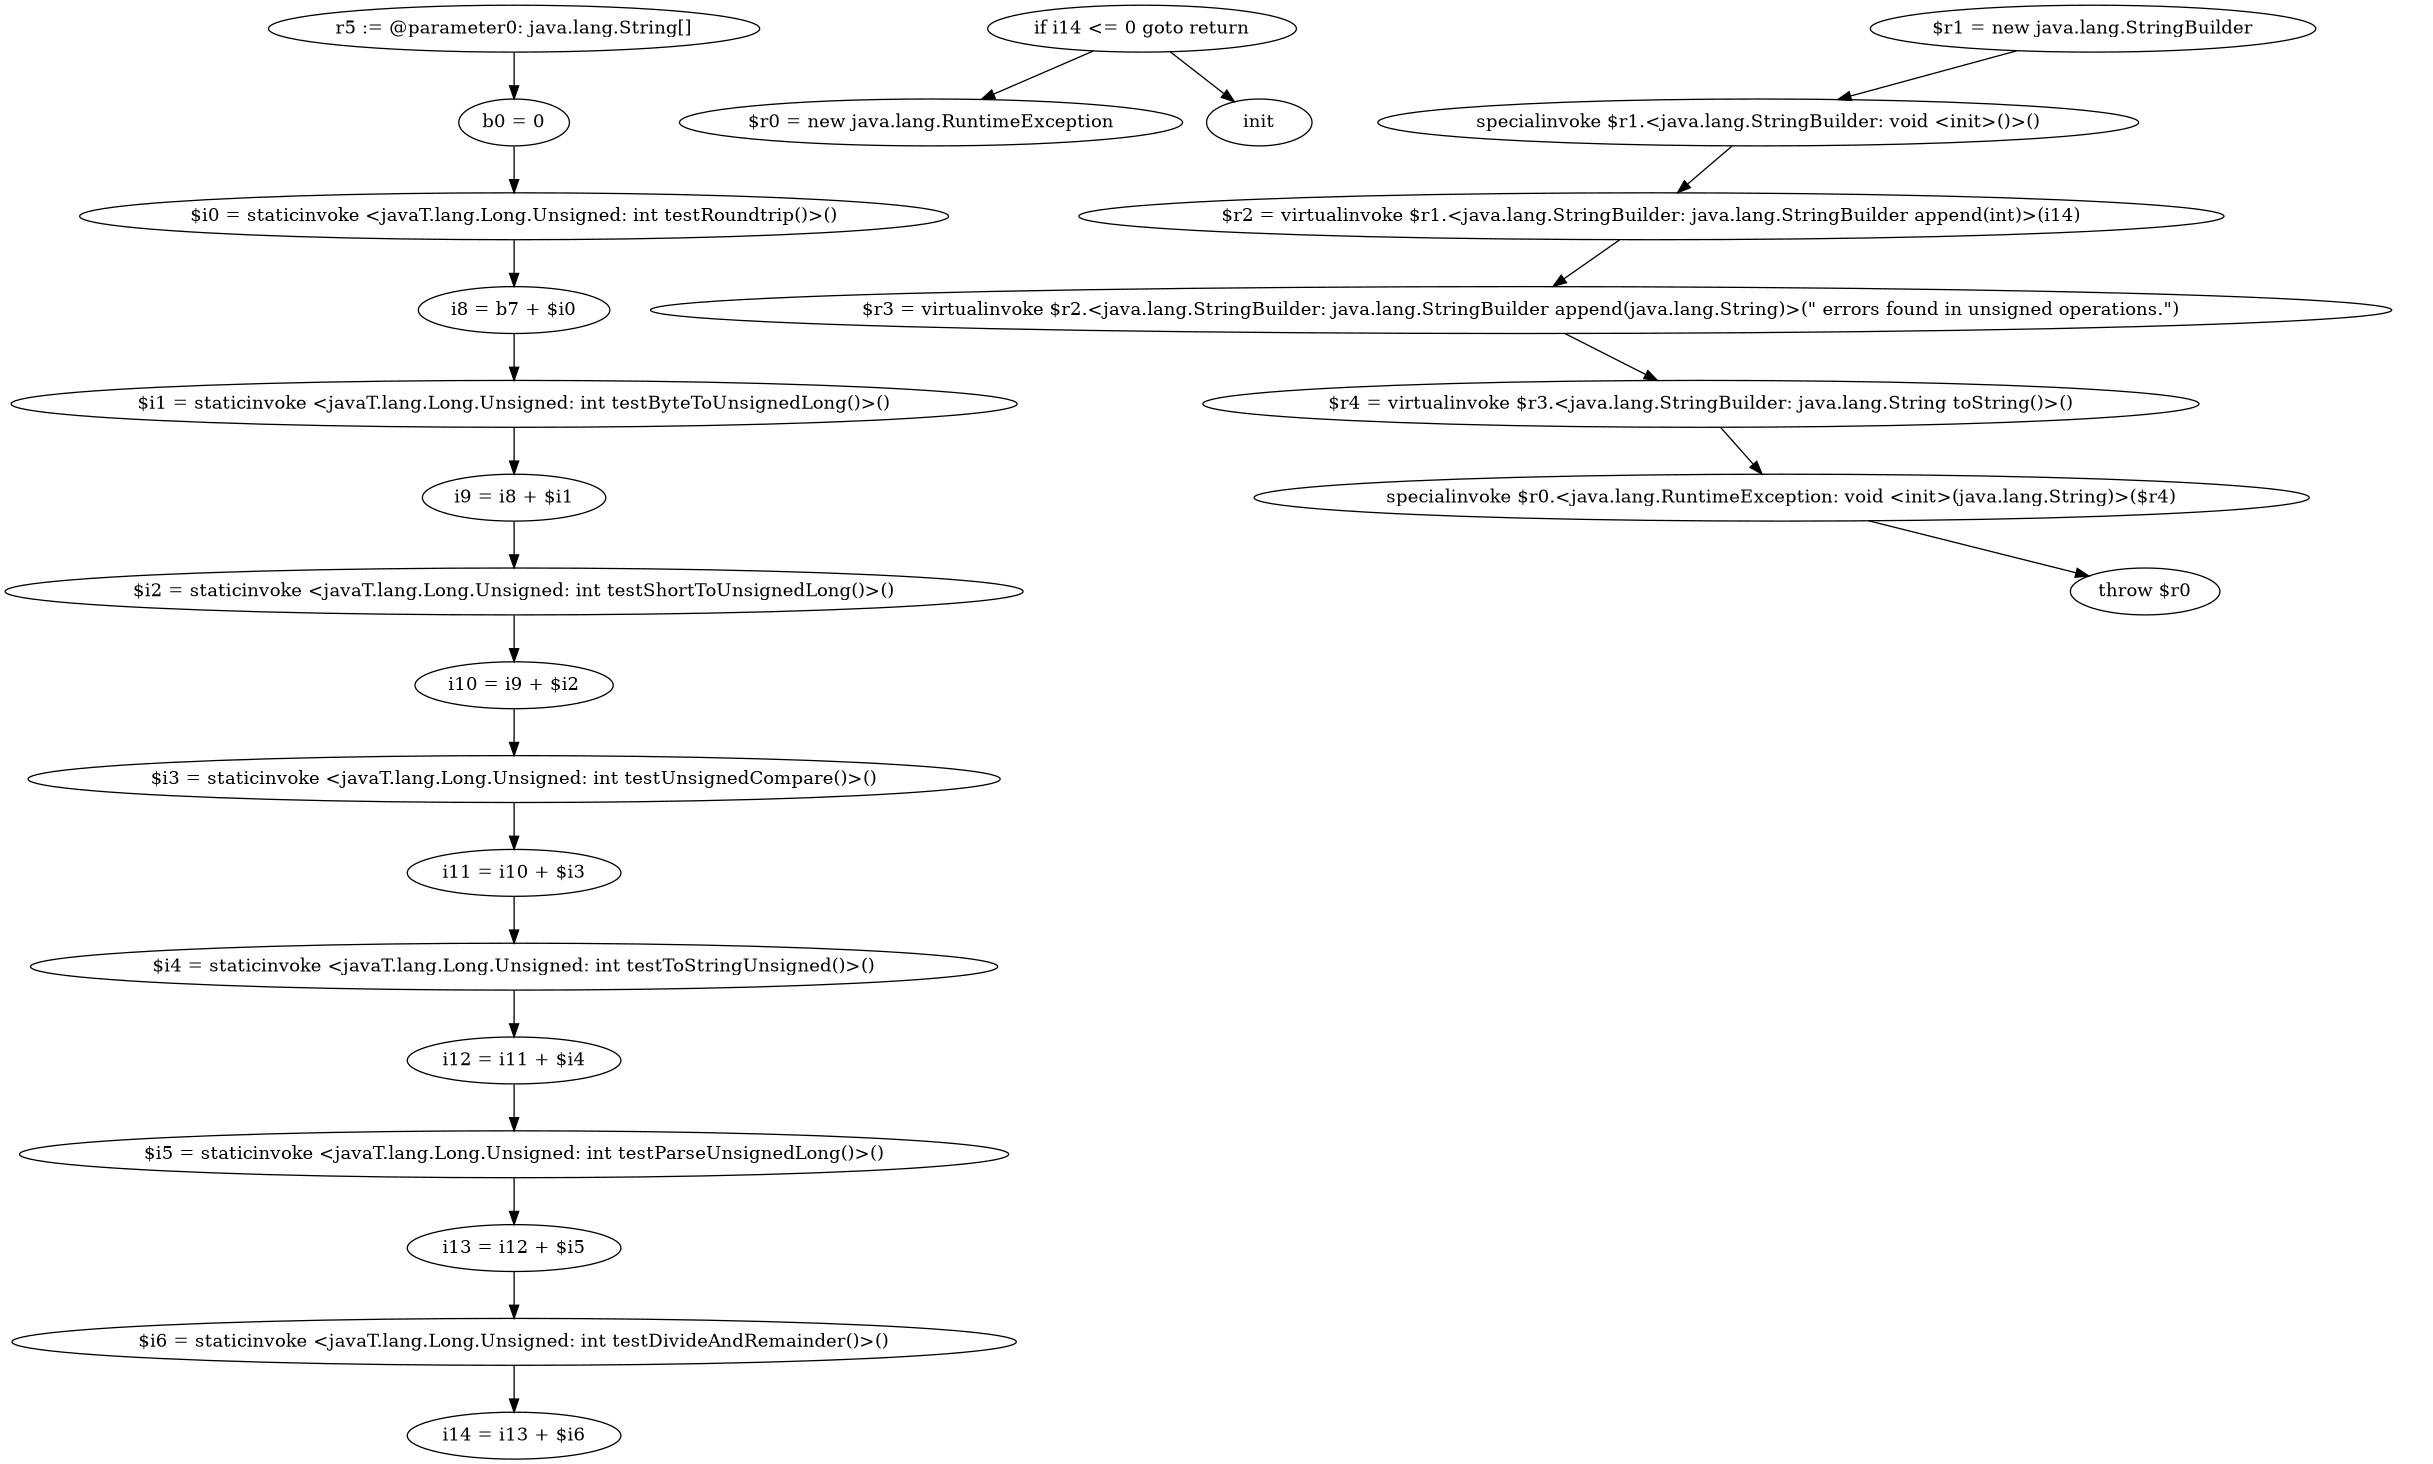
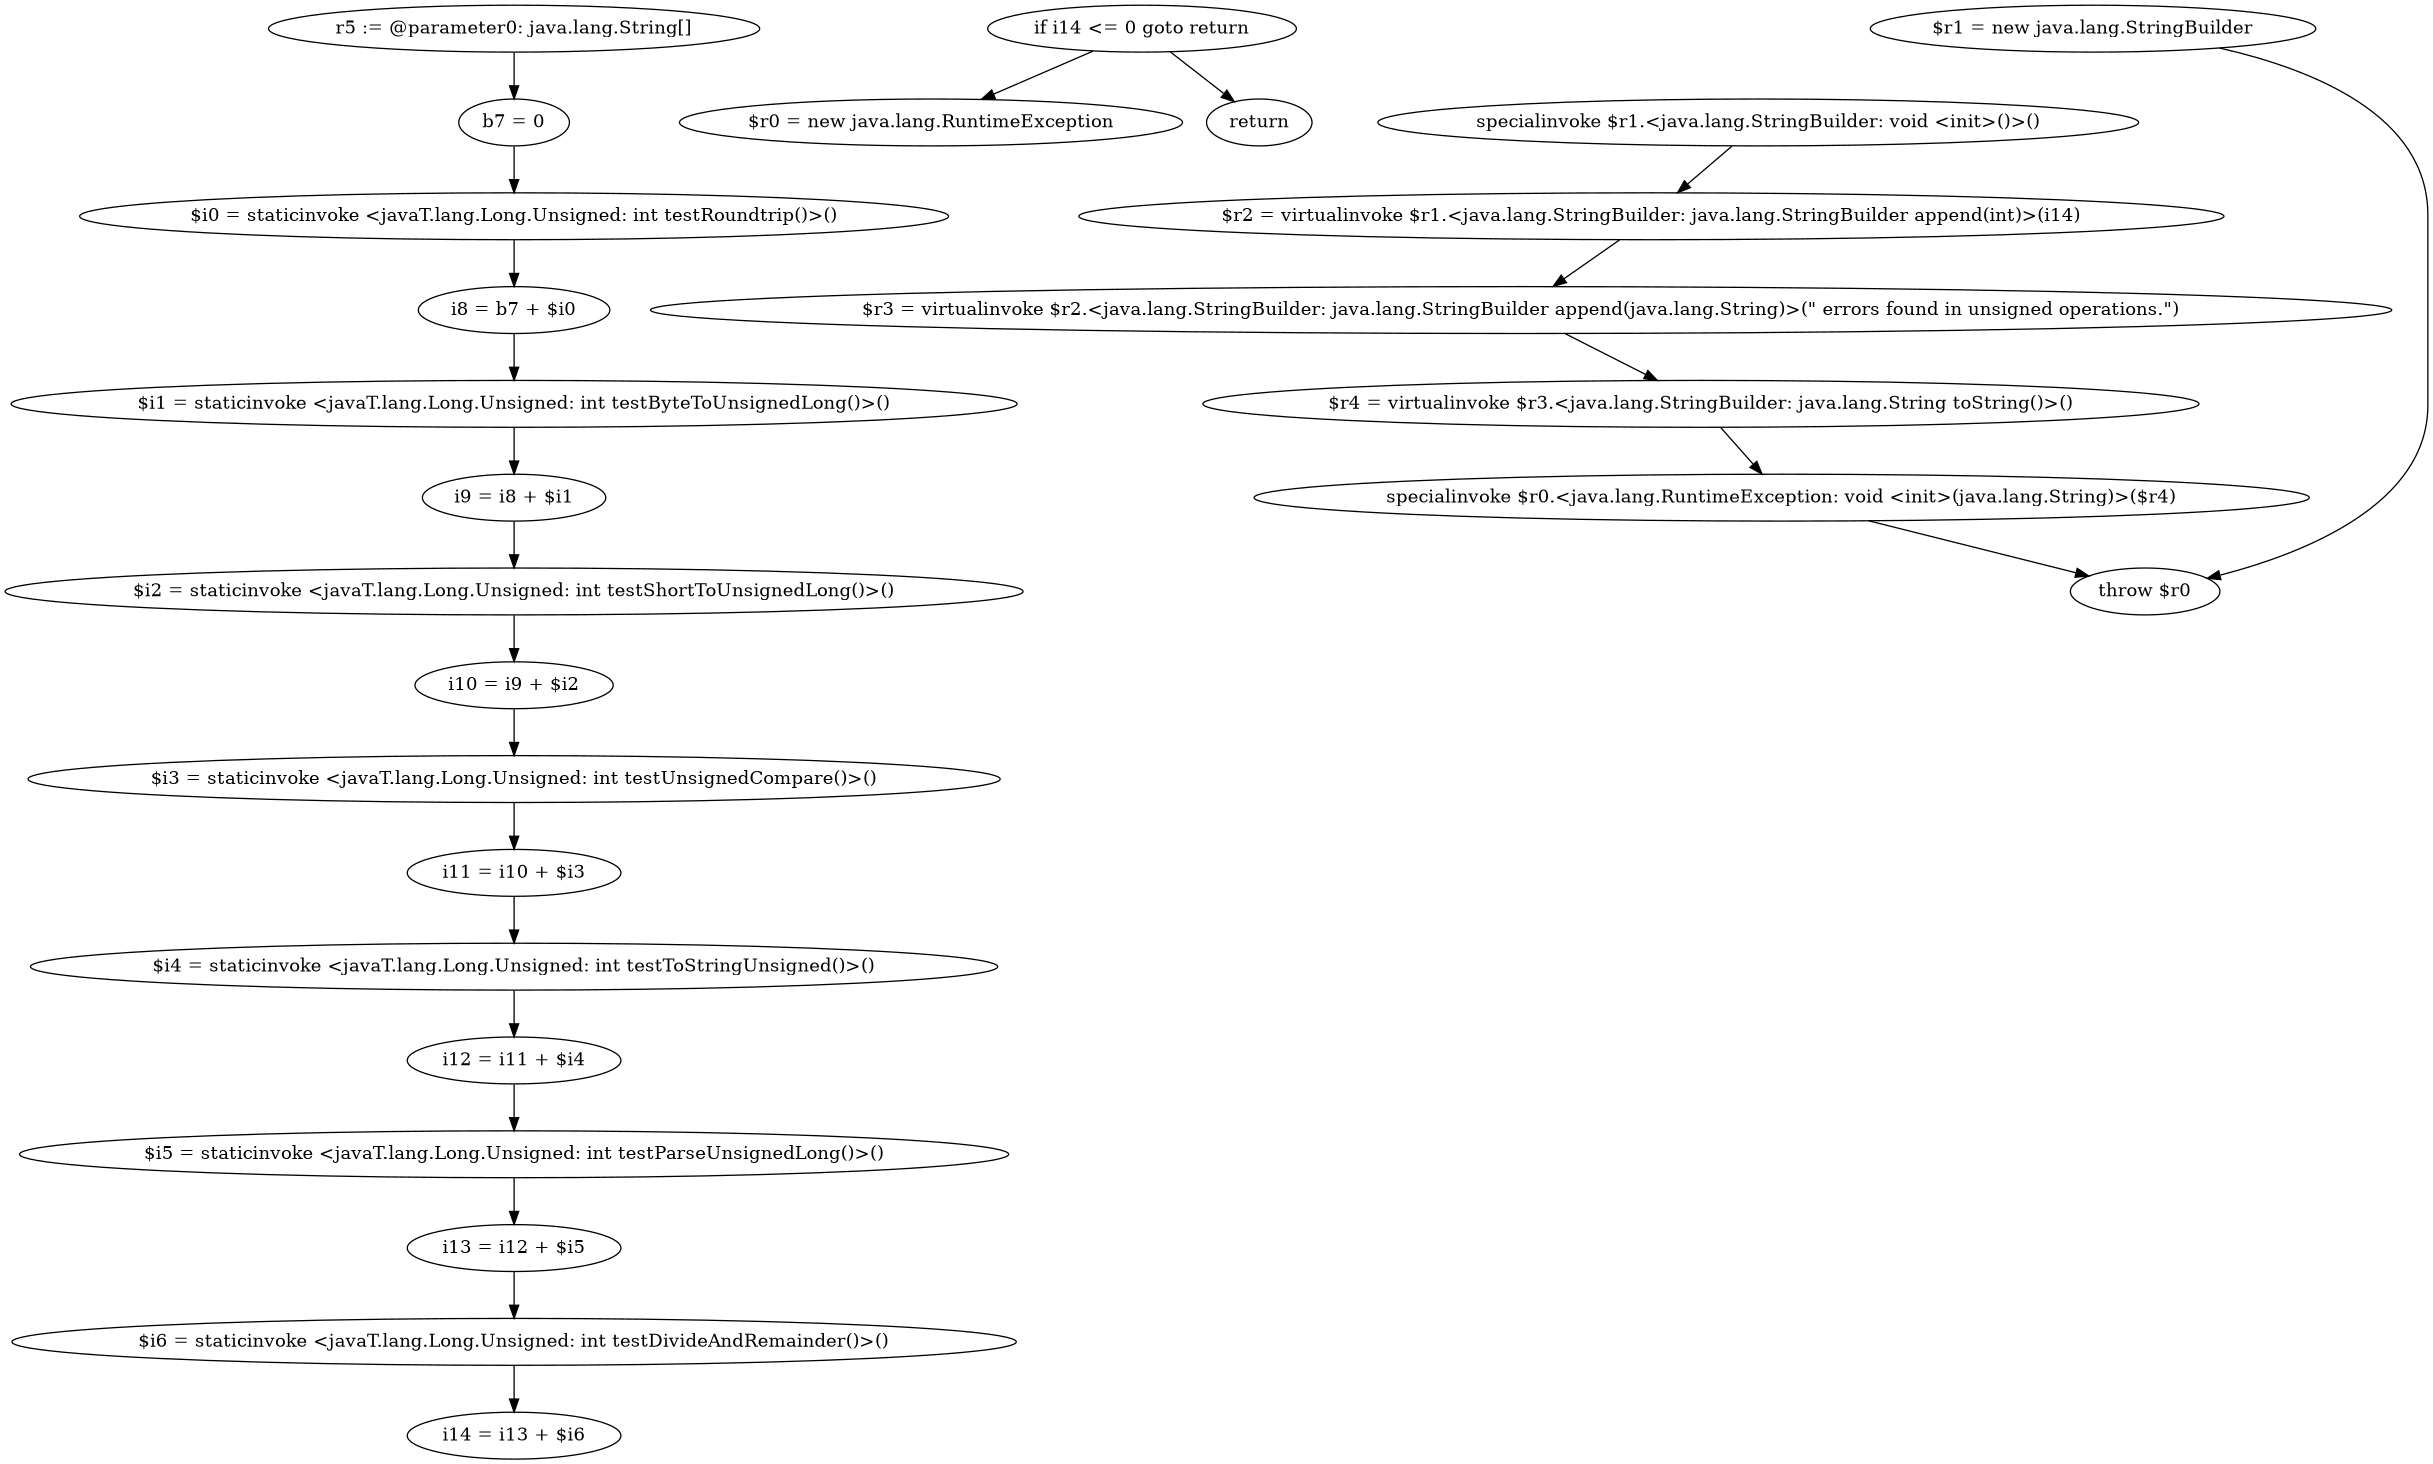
edge "$r1 = new java.lang.StringBuilder" -> "specialinvoke $r1.<java.lang.StringBuilder: void <init>()>()": now "$r1 = new java.lang.StringBuilder" -> "throw $r0"
node "b0 = 0": label "b0 = 0" -> "b7 = 0"
node "init": label "init" -> "return"
